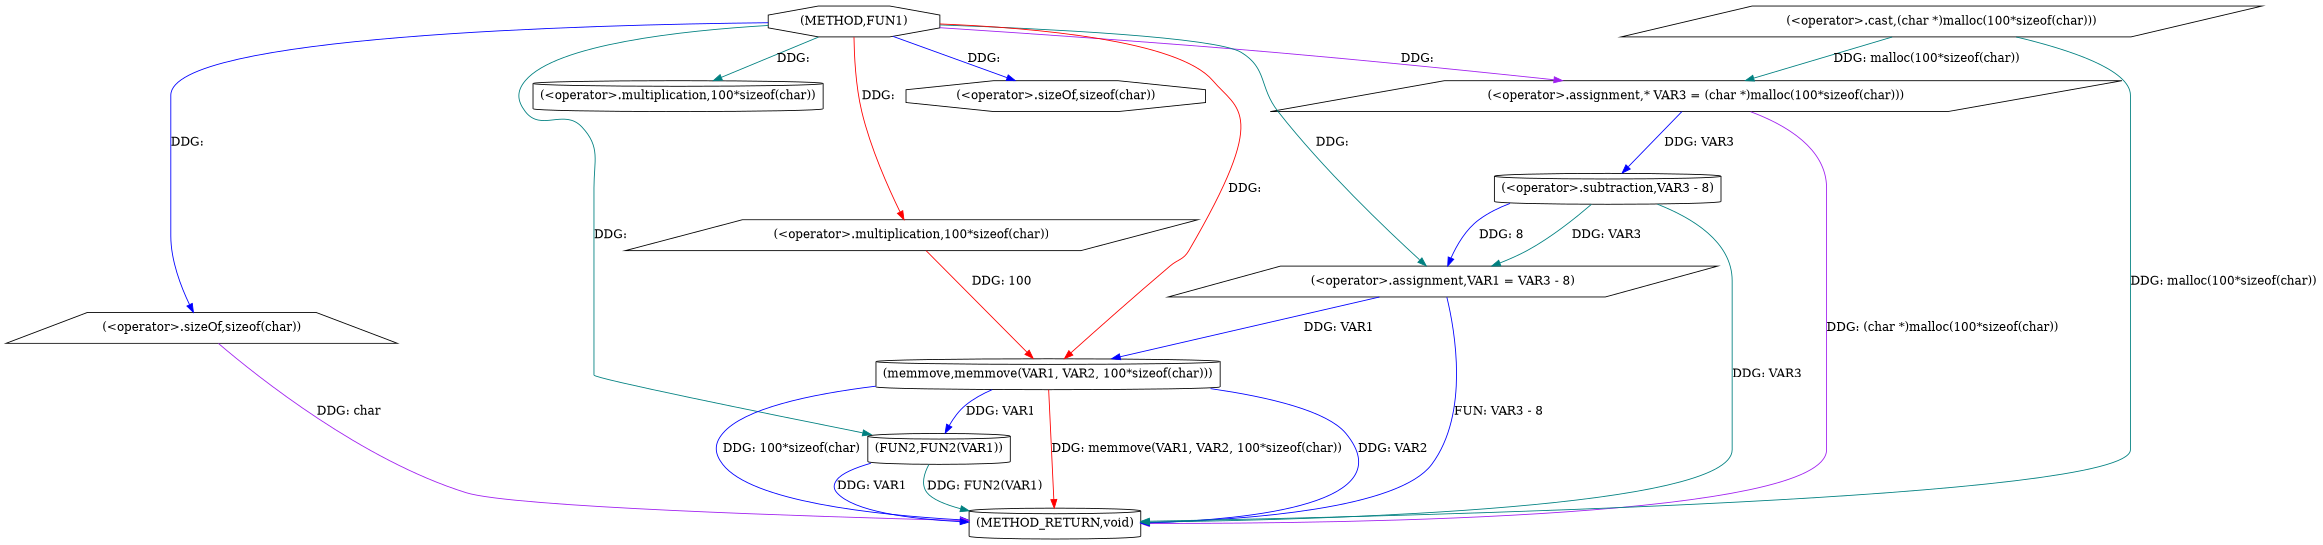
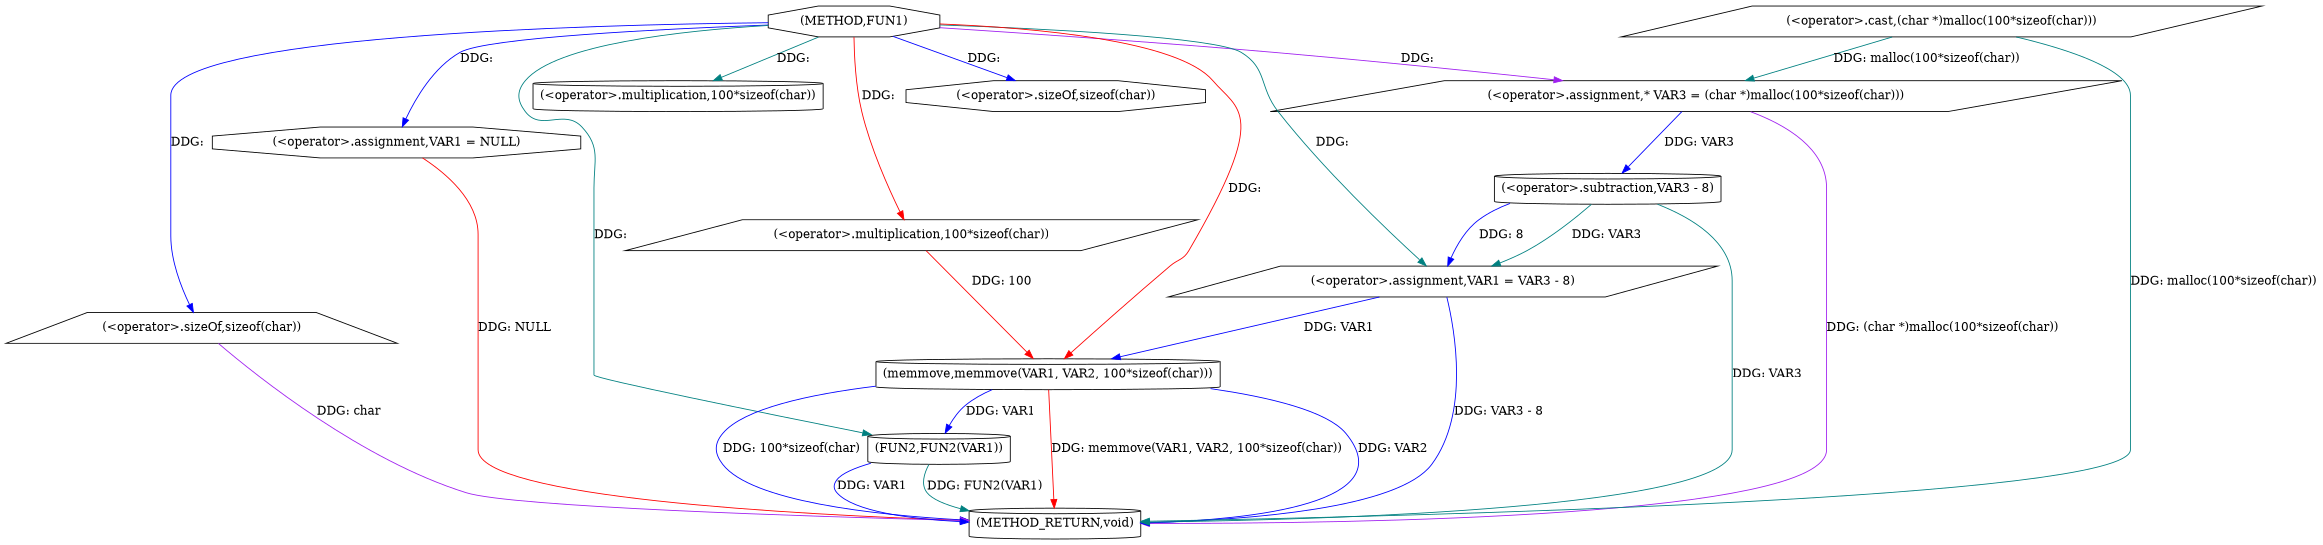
node "(<operator>.assignment,VAR1 = NULL)": added
edge "(<operator>.assignment,VAR1 = VAR3 - 8)" -> "(METHOD_RETURN,void)": label "FUN: VAR3 - 8" -> "DDG: VAR3 - 8"
